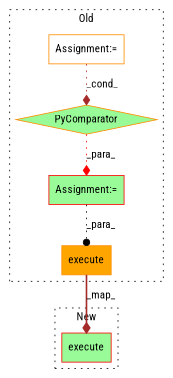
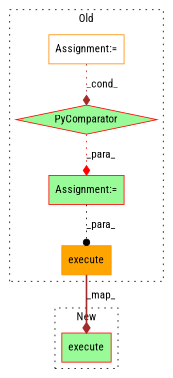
node "PyComparator": color darkorange -> red
